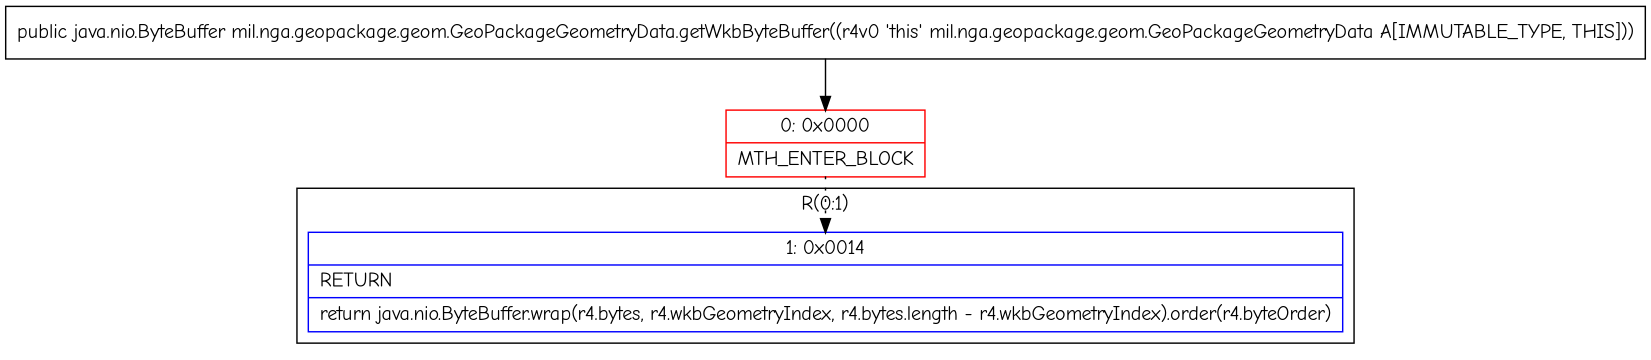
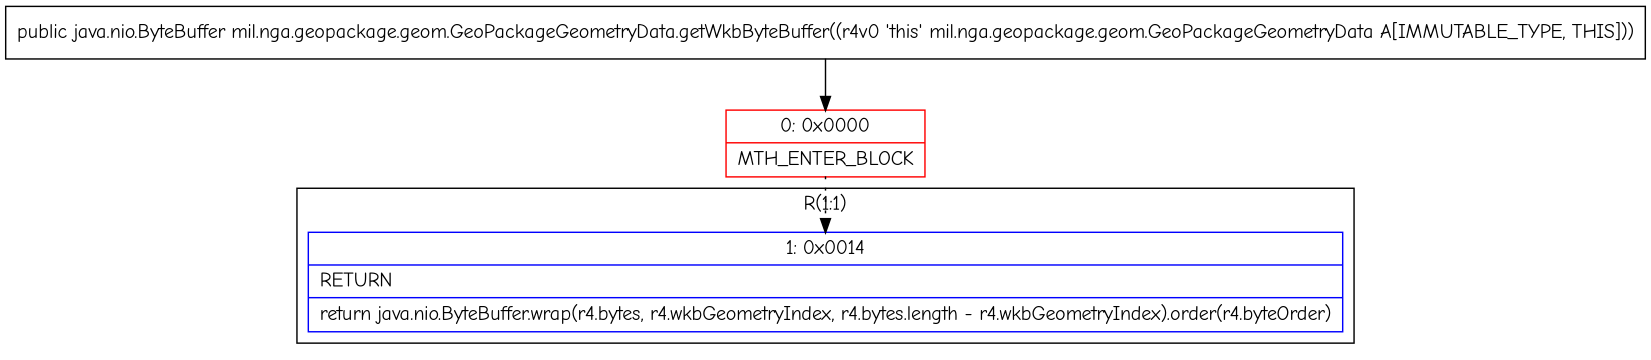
cluster "R(0:1)": label "R(0:1)" -> "R(1:1)"
